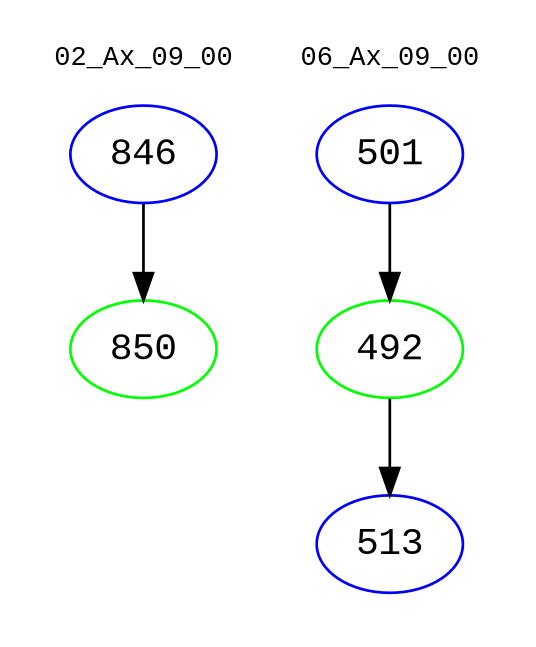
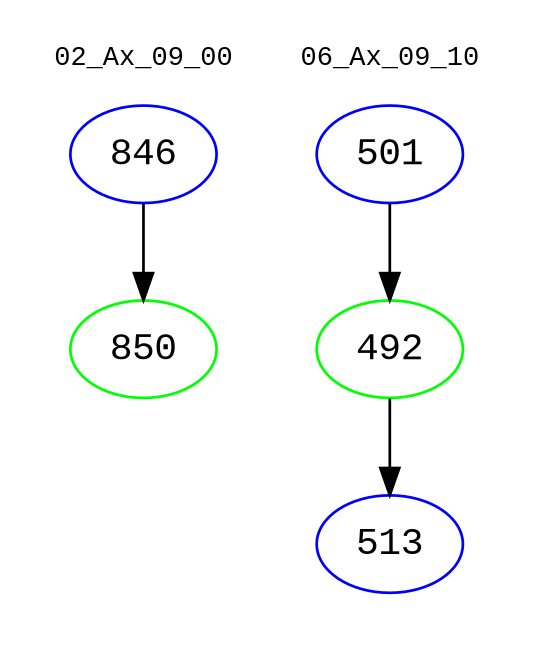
cluster "06_Ax_09_00": label "06_Ax_09_00" -> "06_Ax_09_10"
